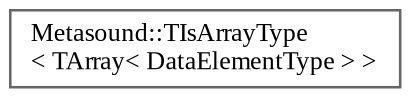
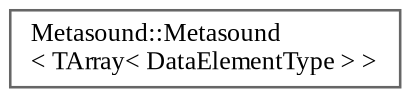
node "Metasound::TIsArrayType < TArray< DataElementType > >": label "Metasound::TIsArrayType < TArray< DataElementType > >" -> "Metasound::Metasound < TArray< DataElementType > >"
